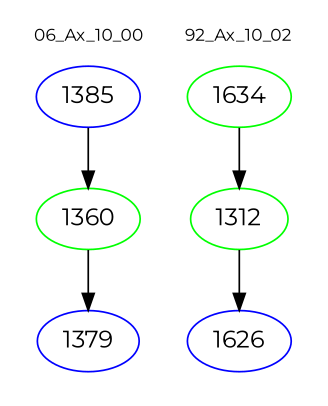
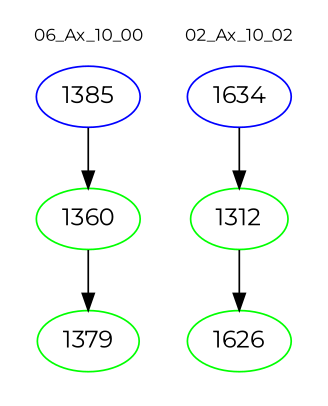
cluster "92_Ax_10_02": label "92_Ax_10_02" -> "02_Ax_10_02"
node "1634": color green -> blue
node "1379": color blue -> green
node "1626": color blue -> green
